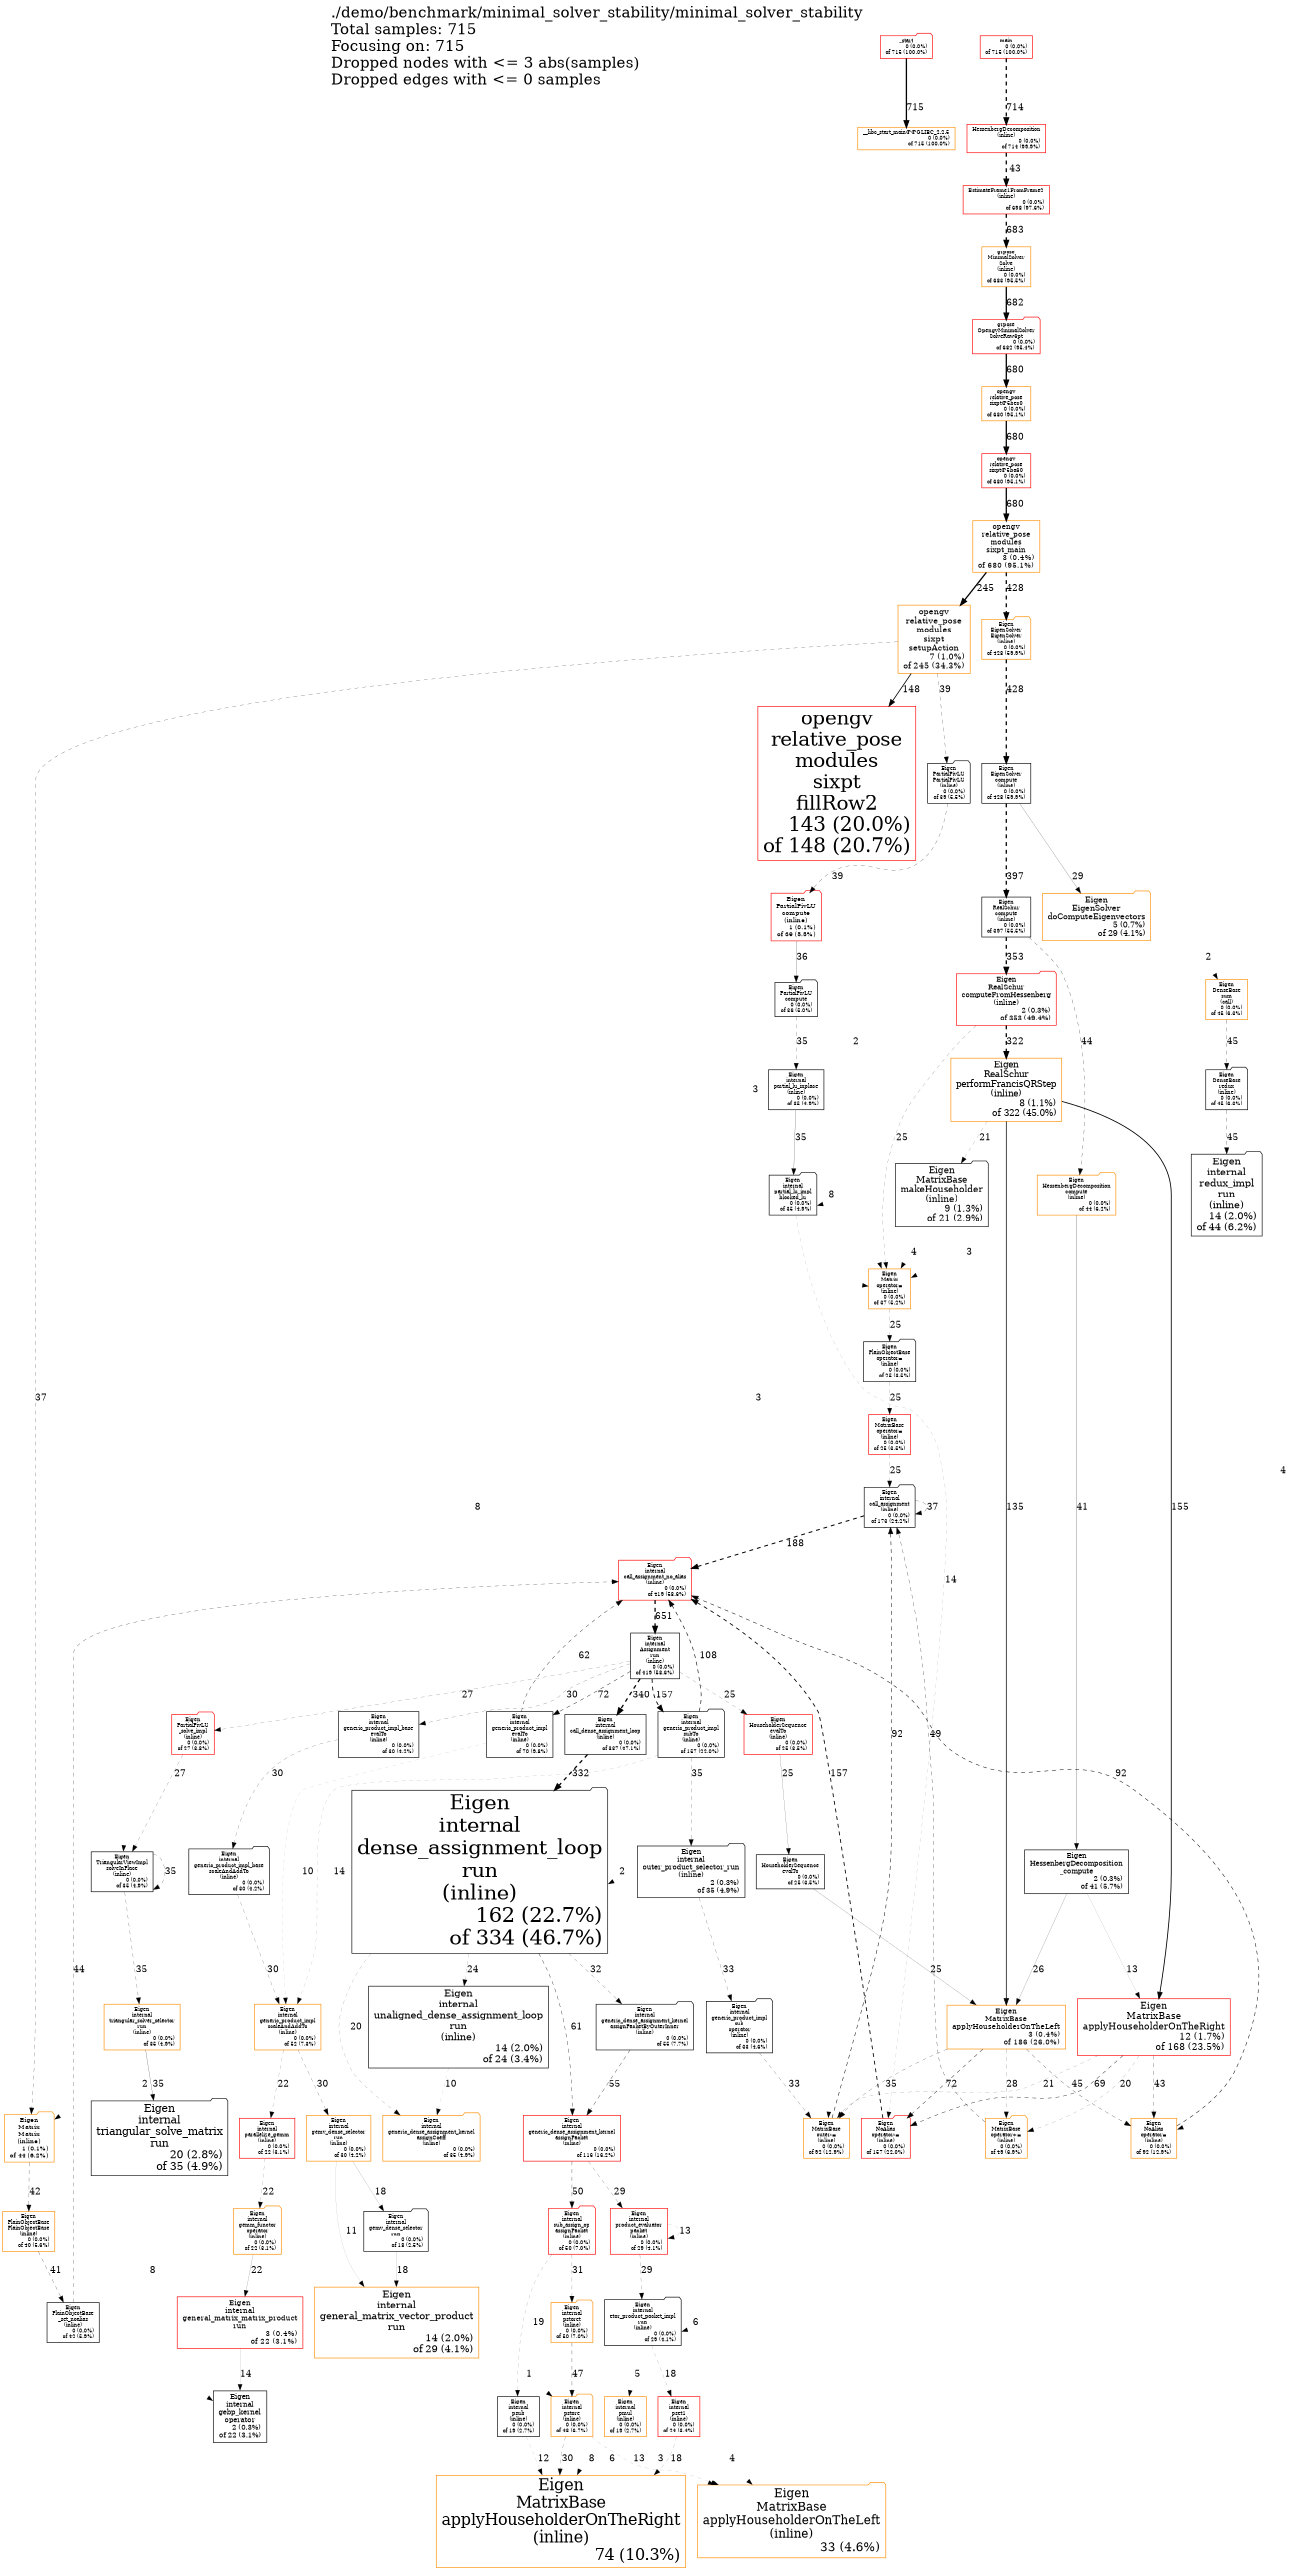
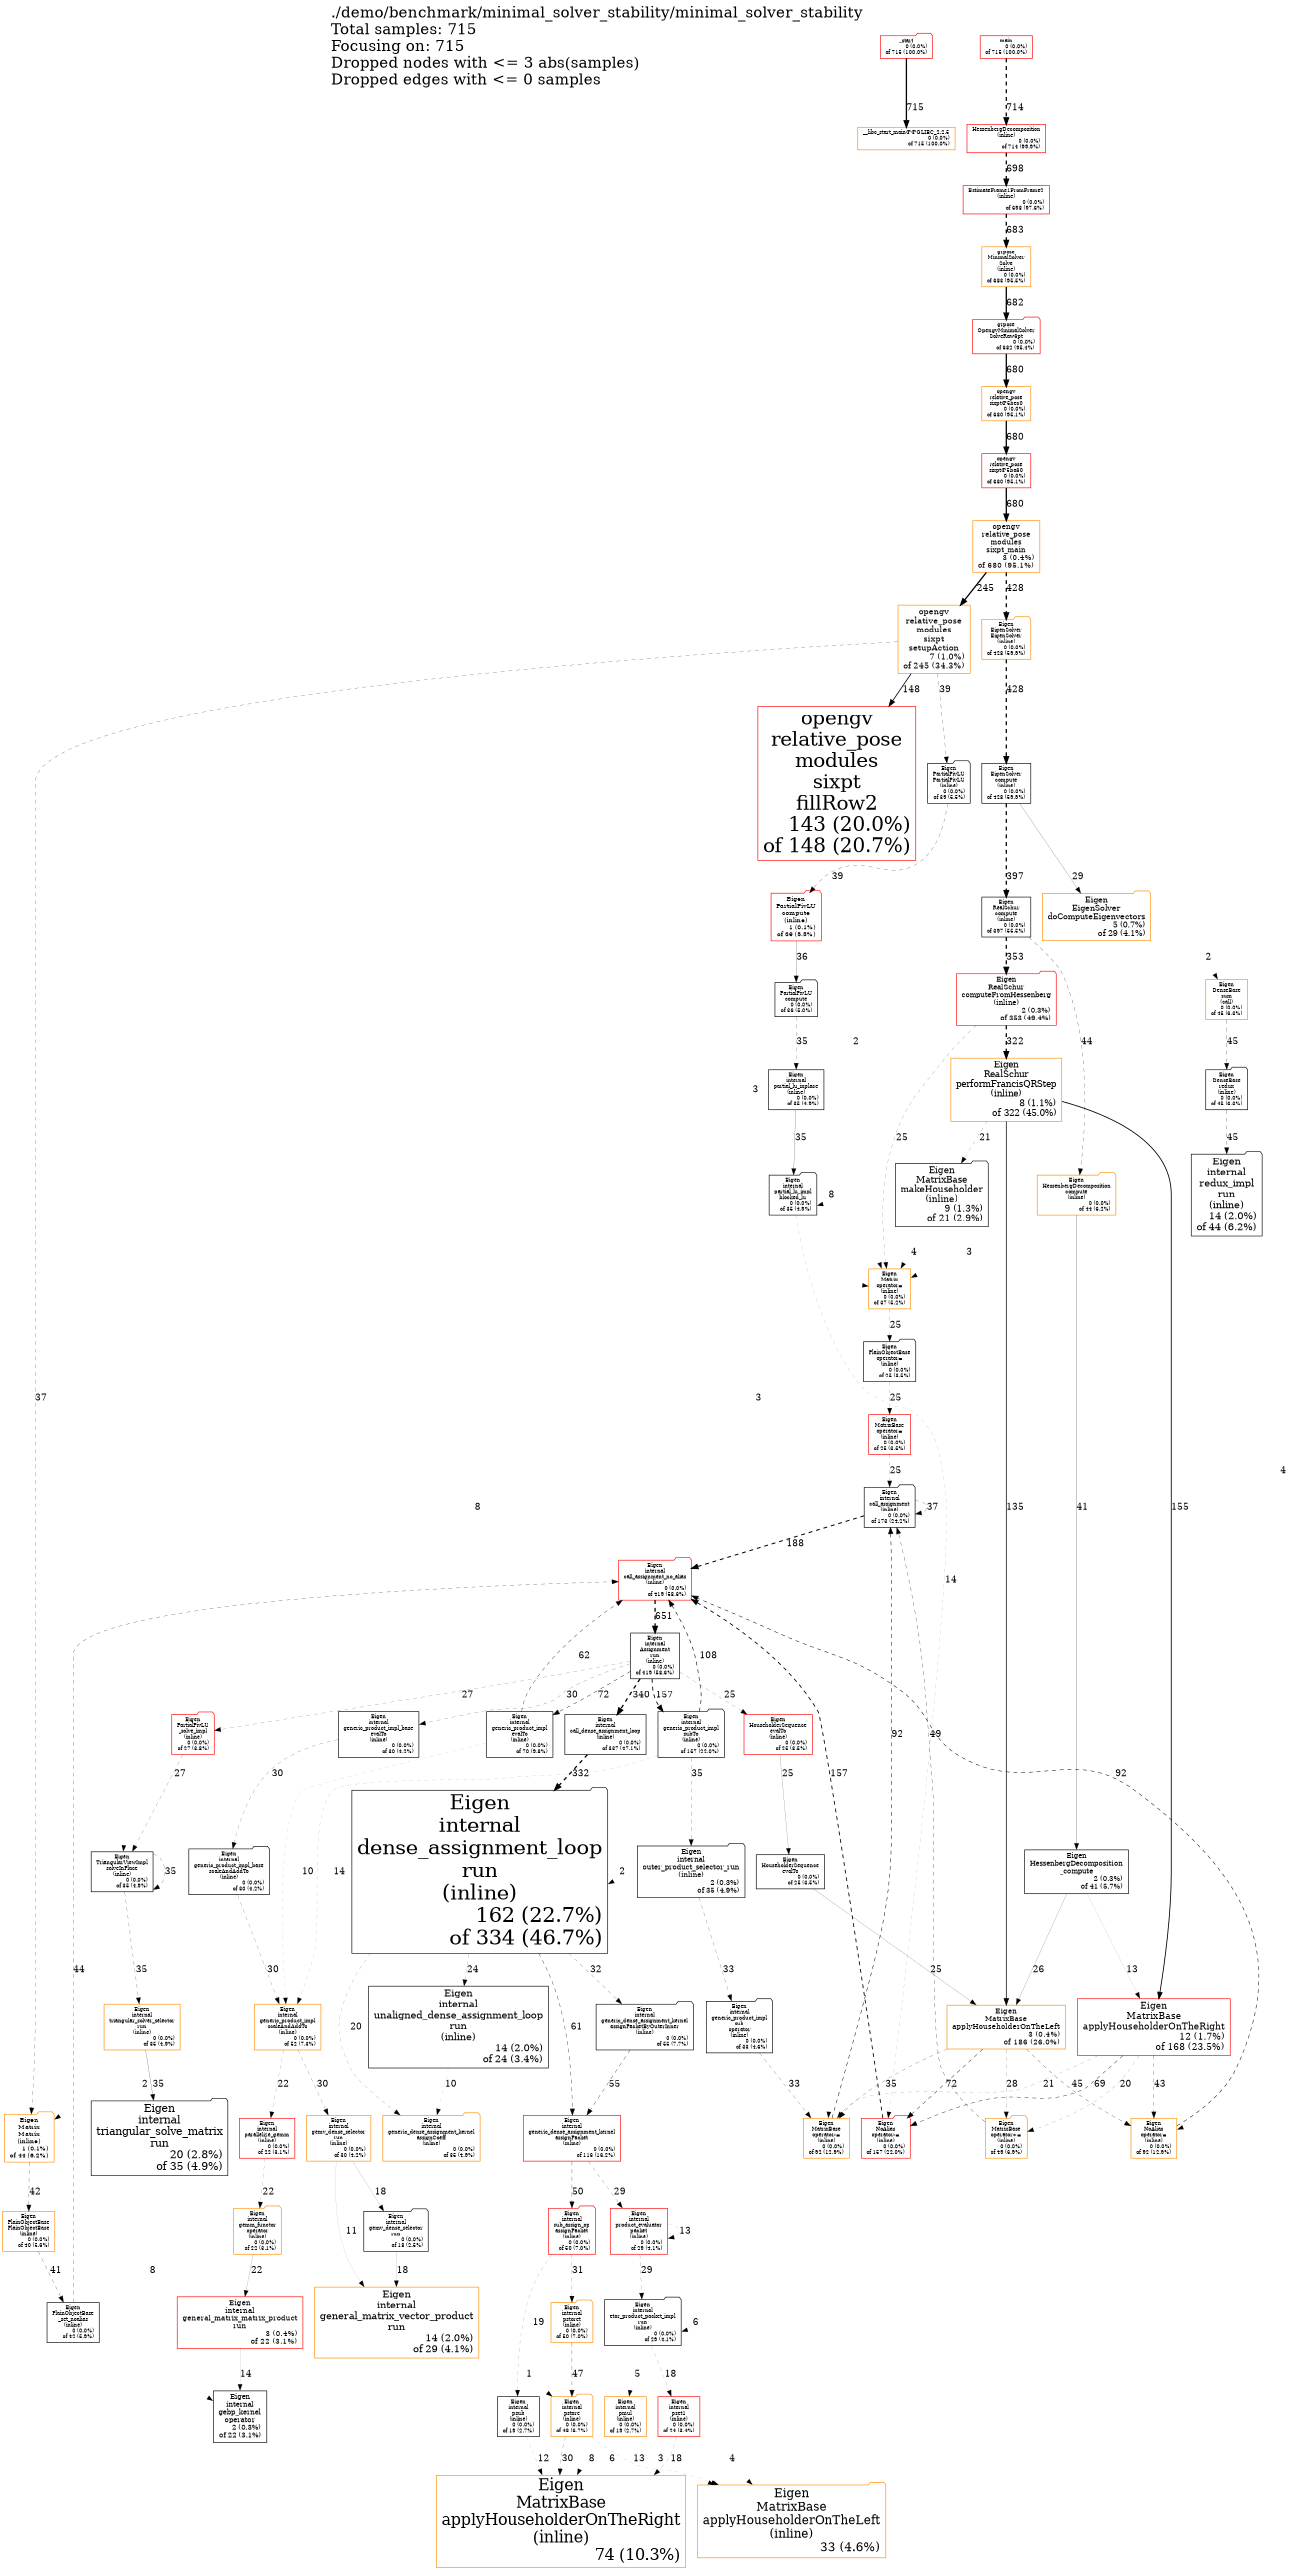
edge "HessenbergDecomposition (inline) 0 (0.0%) of 714 (99.9%)" -> "EstimateFrame1FromFrame2 (inline) 0 (0.0%) of 698 (97.6%)": label "43" -> "698"
node "Eigen MatrixBase outer-= (inline) 0 (0.0%) of 92 (12.9%)": label "Eigen MatrixBase outer-= (inline) 0 (0.0%) of 92 (12.9%)" -> "Eigen MatrixBase operator-= (inline) 0 (0.0%) of 92 (12.9%)"
